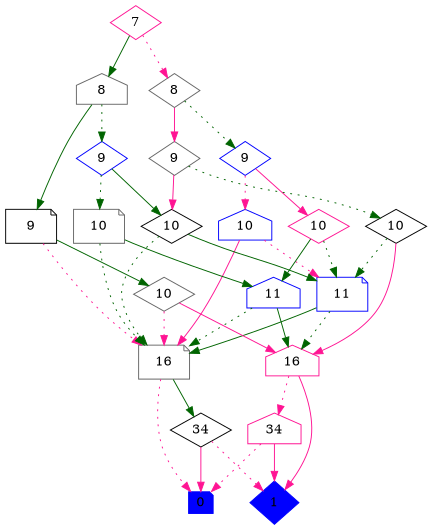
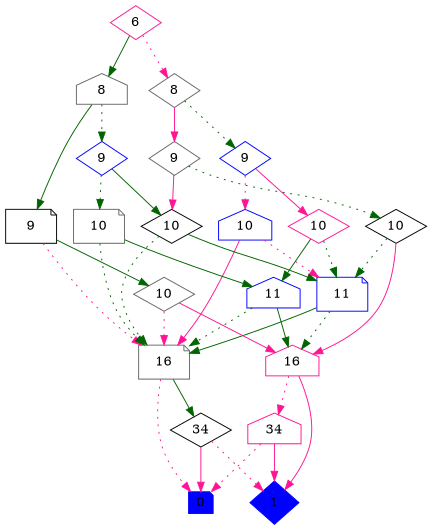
node "7": label "7" -> "6"
